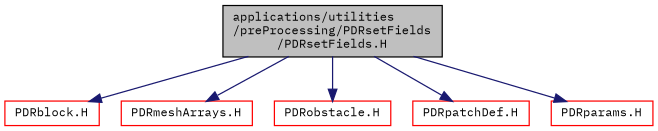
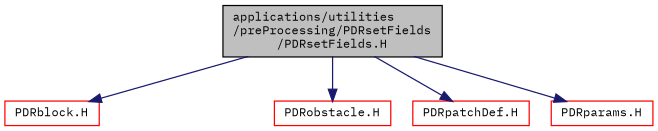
node "PDRmeshArrays.H": removed
